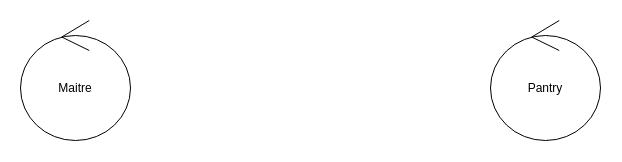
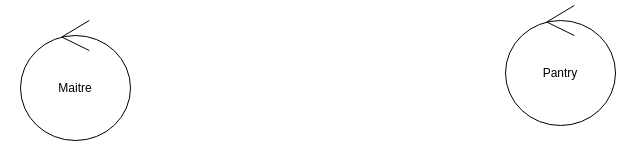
node "Pantry": moved (546, 81) -> (561, 66)
